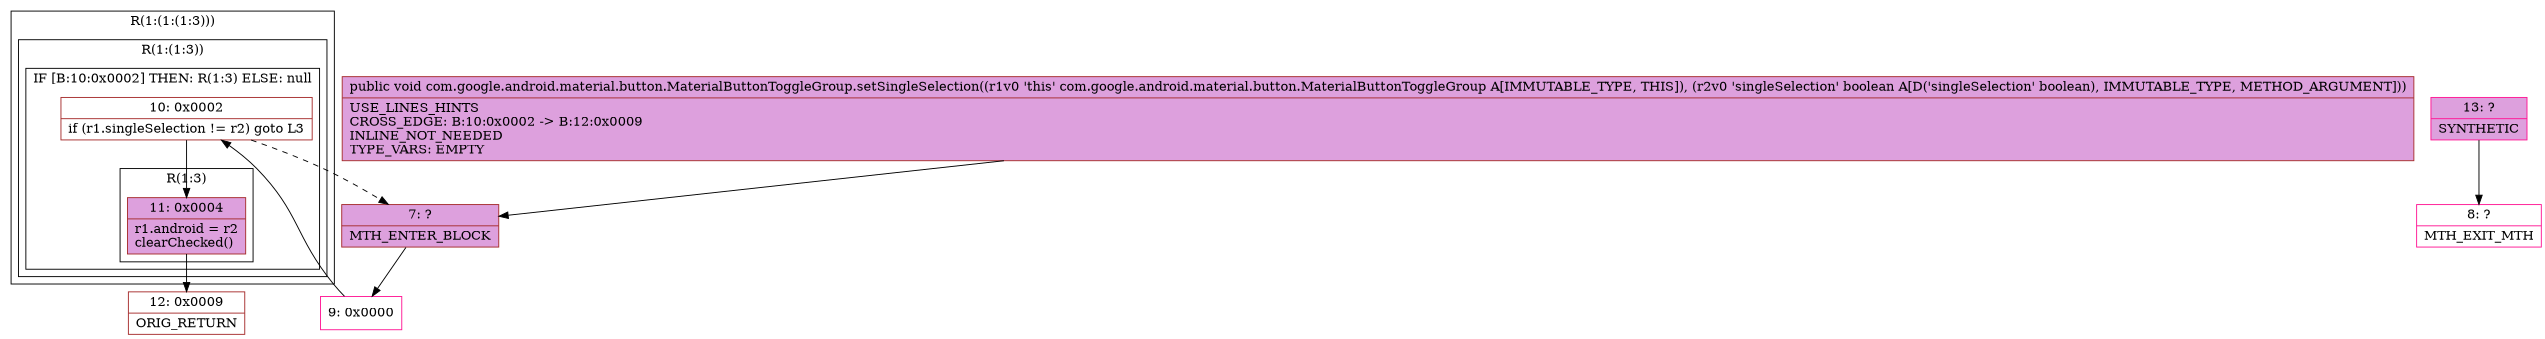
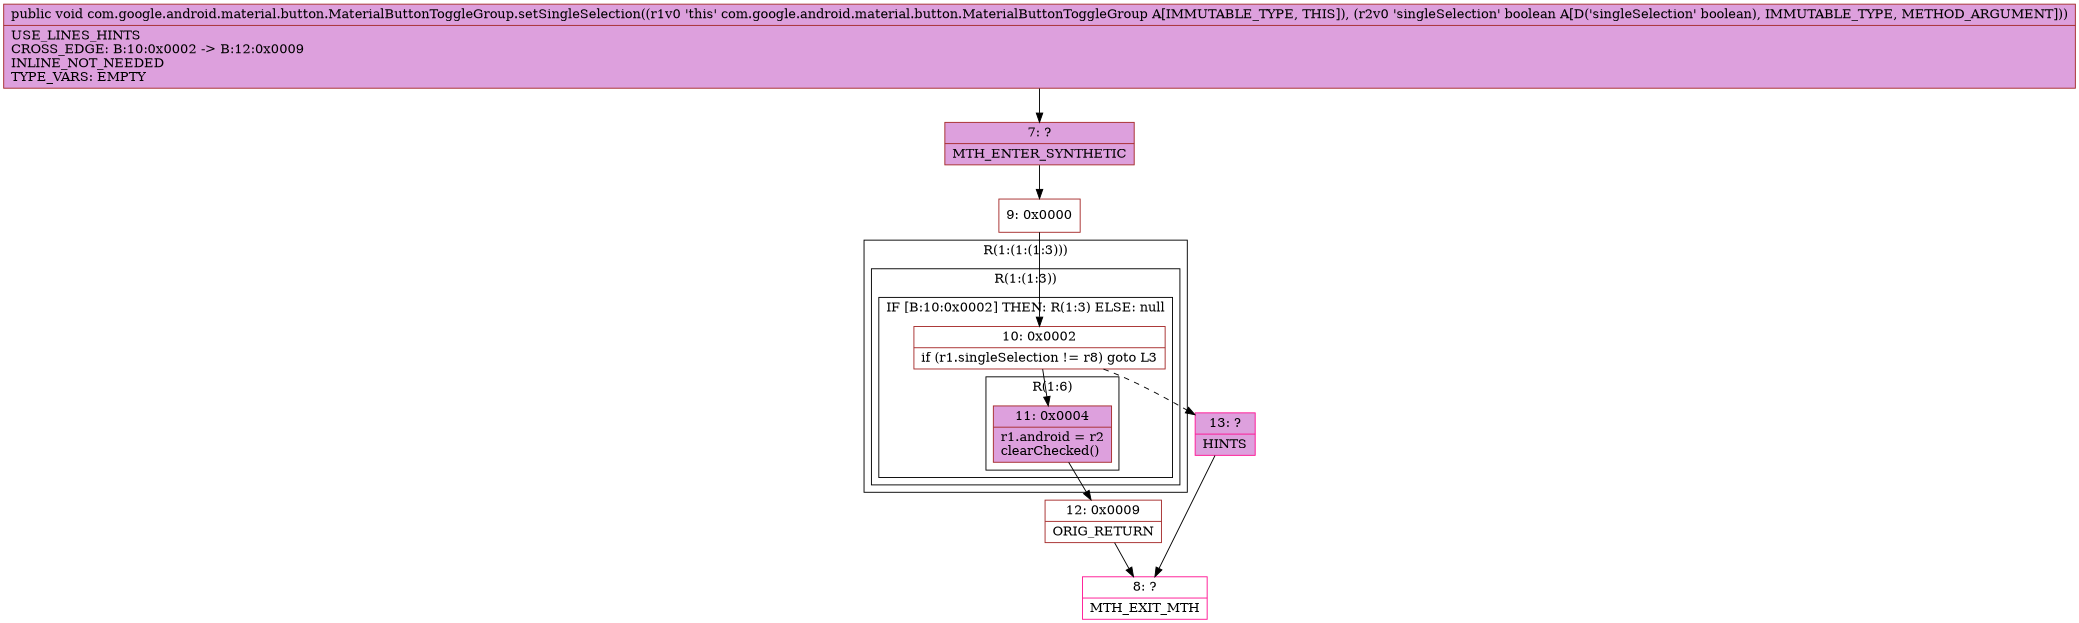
node "10: 0x0002": text "if (r1.singleSelection != r2) goto L3" -> "if (r1.singleSelection != r8) goto L3"
node "13: ?": text "SYNTHETIC" -> "HINTS"
edge "10: 0x0002" -> "7: ?": now "10: 0x0002" -> "13: ?"
cluster "R(1:3)": label "R(1:3)" -> "R(1:6)"
node "7: ?": text "MTH_ENTER_BLOCK" -> "MTH_ENTER_SYNTHETIC"
node "9: 0x0000": color deeppink -> brown
edge "12: 0x0009" -> "8: ?": added
